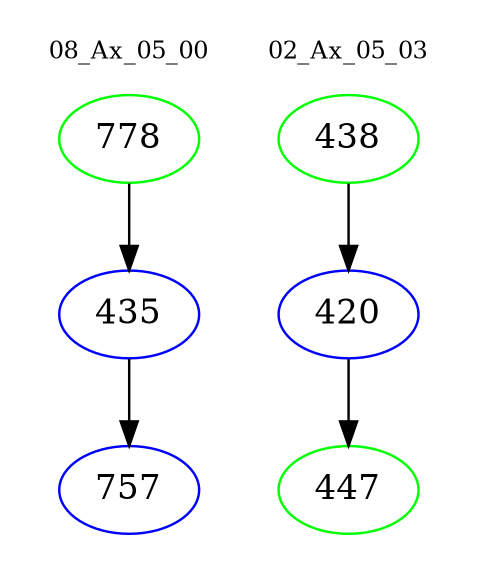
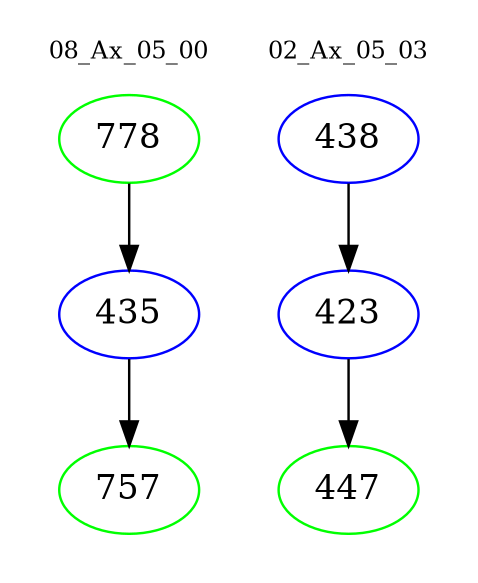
node "438": color green -> blue
node "420": label "420" -> "423"
node "757": color blue -> green
